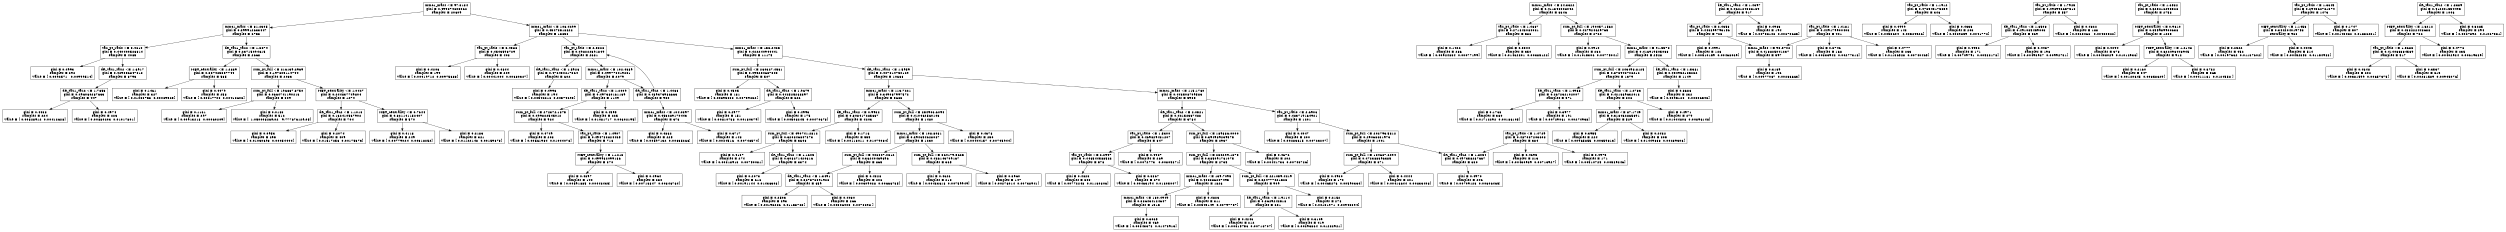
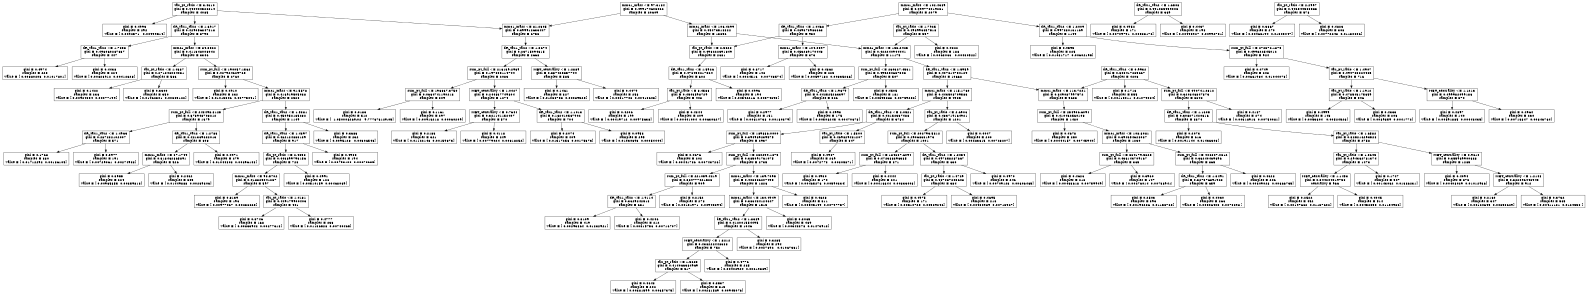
node "mmc1_mass <= 97.3184 gini = 0.499874603062 samples = 20609": label "mmc1_mass <= 97.3184 gini = 0.499874603062 samples = 20609" -> "mmc1_mass <= 97.3184 gini = 0.499174603062 samples = 20609"
edge "tau_pt_ratio <= 1.7925 gini = 0.498996657518 samples = 557" -> "dR_tau1_tau2 <= 1.6508 gini = 0.491035459003 samples = 369": now "tau_pt_ratio <= 1.7925 gini = 0.498996657518 samples = 557" -> "mmc1_mass <= 153.2425 gini = 0.422240944441 samples = 11175"
node "MET_centrality <= 1.3212 gini = 0.438222448688 samples = 732": label "MET_centrality <= 1.3212 gini = 0.438222448688 samples = 732" -> "MET_centrality <= 1.3212 gini = 0.438222448688 samples = 752"
edge "dR_tau1_tau2 <= 1.6917 gini = 0.429056847818 samples = 3793" -> "mmc1_mass <= 84.3322 gini = 0.411348008042 samples = 3346": added
edge "mmc1_mass <= 81.2305 gini = 0.399912633447 samples = 6753" -> "tau_pt_ratio <= 3.4610 gini = 0.440400526814 samples = 4085": reversed
edge "mmc1_mass <= 106.4299 gini = 0.45473518822 samples = 13856" -> "tau_pt_ratio <= 3.4588 gini = 0.4543598729 samples = 408": now "dR_tau1_tau2 <= 1.5926 gini = 0.476450217364 samples = 602" -> "tau_pt_ratio <= 3.4588 gini = 0.4543598729 samples = 408"
edge "tau_pt_ratio <= 1.4181 gini = 0.449179900403 samples = 401" -> "mmc1_mass <= 93.5702 gini = 0.418825041237 samples = 597": reversed
node "tau_pt_ratio <= 1.5683 gini = 0.414066384569 samples = 517": label "tau_pt_ratio <= 1.5683 gini = 0.414066384569 samples = 517" -> "tau_pt_ratio <= 1.5683 gini = 0.414066384969 samples = 517"
edge "tau_pt_ratio <= 2.5828 gini = 0.498222391849 samples = 2681" -> "mmc1_mass <= 102.4389 gini = 0.499778019231 samples = 2079": removed
edge "tau_pt_ratio <= 1.4907 gini = 0.494783824465 samples = 716" -> "tau_pt_ratio <= 1.1912 gini = 0.478543175659 samples = 346": added
node "dR_tau1_tau2 <= 1.7853 gini = 0.496060287633 samples = 447": label "dR_tau1_tau2 <= 1.7853 gini = 0.496060287633 samples = 447" -> "dR_tau1_tau2 <= 1.7853 gini = 0.496060287637 samples = 447"
node "dR_tau1_tau2 <= 1.2009 gini = 0.497380161169 samples = 1149": label "dR_tau1_tau2 <= 1.2009 gini = 0.497380161169 samples = 1149" -> "dR_tau1_tau2 <= 1.2009 gini = 0.997380161169 samples = 1149"
node "mmc1_mass <= 115.1760 gini = 0.443508709583 samples = 5985": label "mmc1_mass <= 115.1760 gini = 0.443508709583 samples = 5985" -> "mmc1_mass <= 115.1760 gini = 0.443508709583 samples = 4985"
edge "mmc1_mass <= 113.7221 gini = 0.349087997572 samples = 5683" -> "dR_tau1_tau2 <= 0.9932 gini = 0.308417285667 samples = 4203": reversed
node "mmc1_mass <= 87.1749 gini = 0.318462865891 samples = 529": label "mmc1_mass <= 87.1749 gini = 0.318462865891 samples = 529" -> "mmc1_mass <= 87.1749 gini = 0.318462865891 samples = 526"
edge "dR_tau1_tau2 <= 1.5381 gini = 0.450952185232 samples = 1149" -> "dR_tau1_tau2 <= 1.4397 gini = 0.462124883139 samples = 917": added
edge "dR_tau1_tau2 <= 1.1605 gini = 0.308271420616 samples = 3374" -> "tau_pt_ratio <= 1.6582 gini = 0.325216293528 samples = 2758": added
edge "tau_pt_ratio <= 1.6582 gini = 0.325216293528 samples = 2758" -> "tau_pt_ratio <= 1.3645 gini = 0.294362781374 samples = 1473": added
edge "tau_pt_ratio <= 1.5300 gini = 0.469829481207 samples = 847" -> "tau_pt_ratio <= 2.2997 gini = 0.446544588533 samples = 578": removed
edge "tau_pt_ratio <= 1.4729 gini = 0.487037203608 samples = 384" -> "dR_tau1_tau2 <= 1.8054 gini = 0.497358287667 samples = 630": reversed
edge "mmc1_mass <= 130.4949 gini = 0.386434124647 samples = 1515" -> "dR_tau1_tau2 <= 1.8389 gini = 0.412001554495 samples = 1046": added
